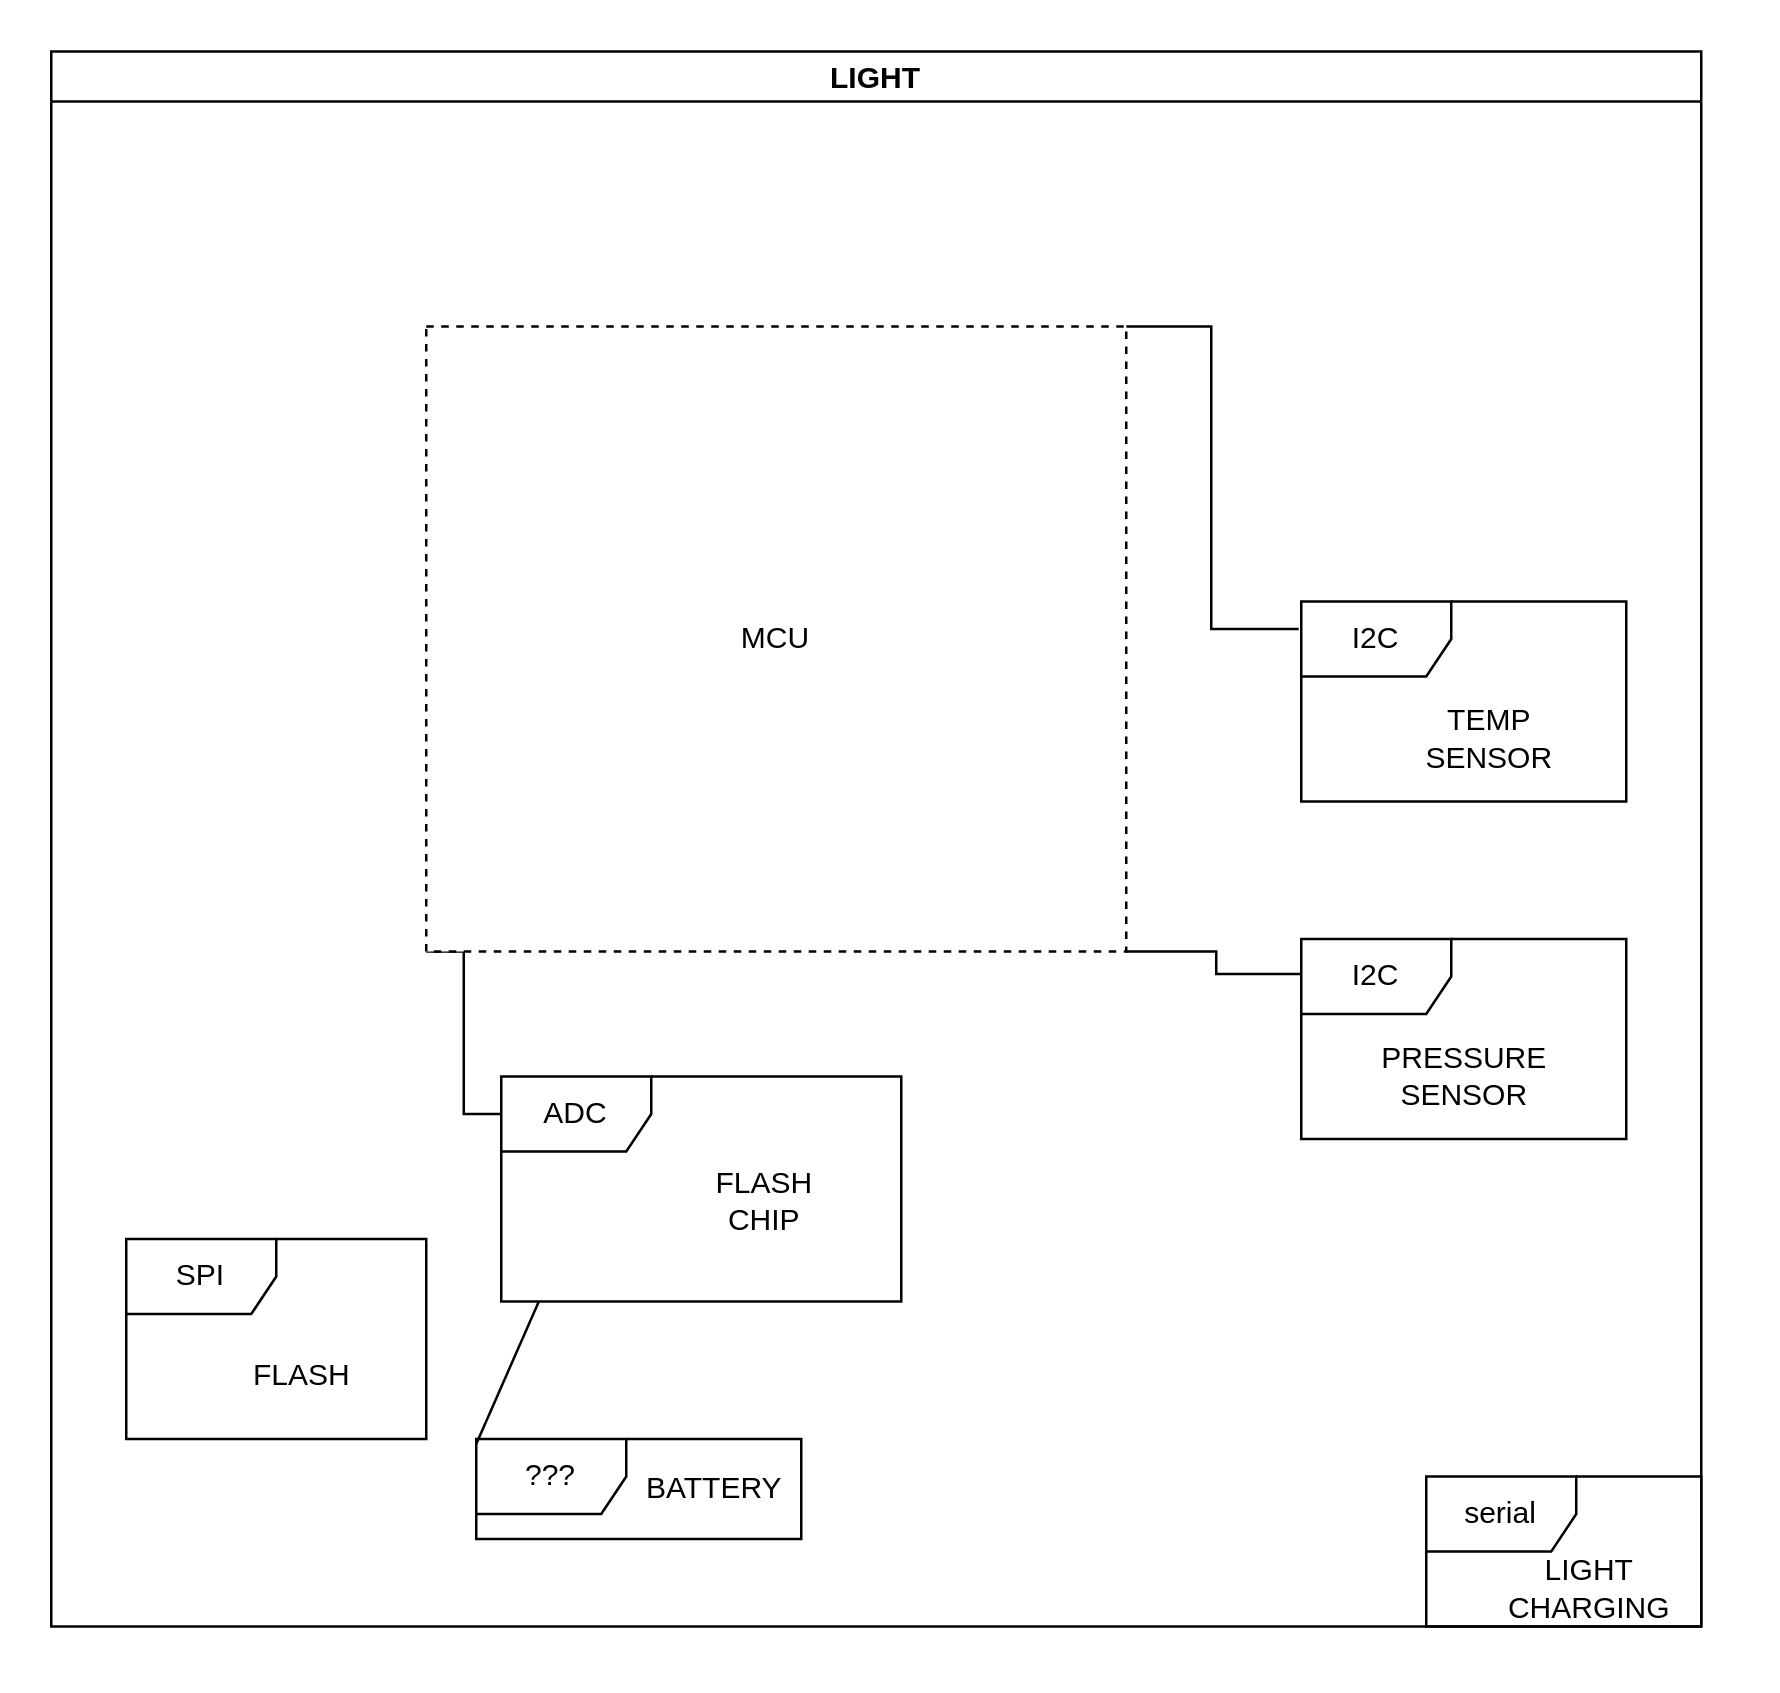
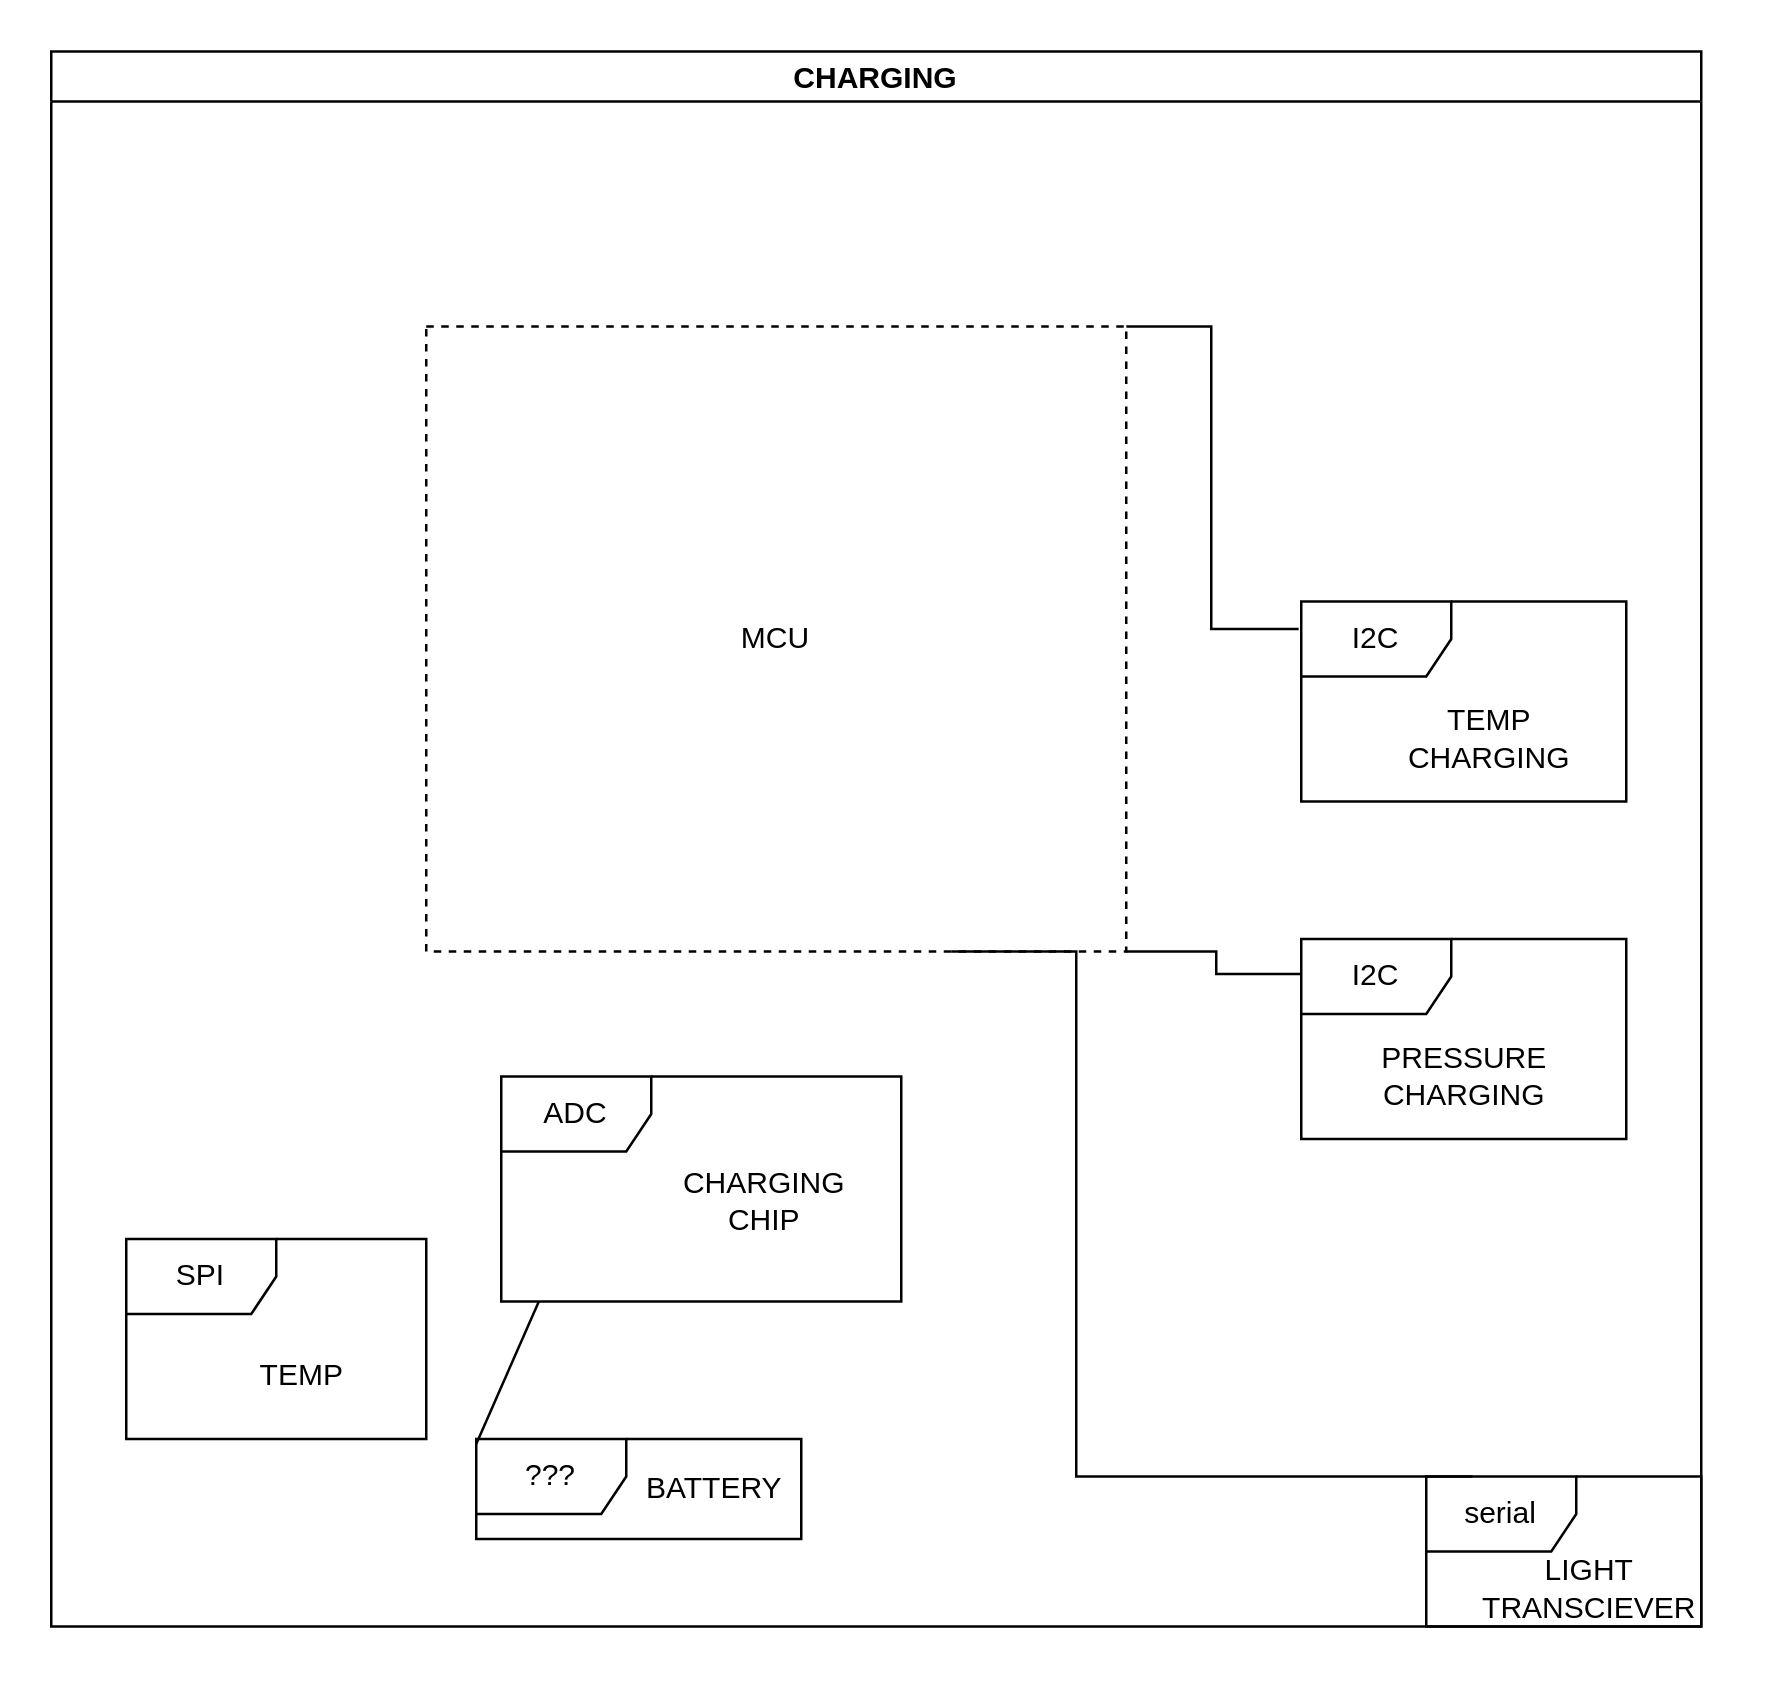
node "LIGHT": label "LIGHT" -> "CHARGING"
node "TEMP SENSOR": label "TEMP SENSOR" -> "TEMP CHARGING"
edge "MCU" -- "ADC": removed
node "PRESSURE SENSOR": label "PRESSURE SENSOR" -> "PRESSURE CHARGING"
node "FLASH CHIP": label "FLASH CHIP" -> "CHARGING CHIP"
edge "MCU" -- "serial": added
node "FLASH": label "FLASH" -> "TEMP"
node "LIGHT CHARGING": label "LIGHT CHARGING" -> "LIGHT TRANSCIEVER"
